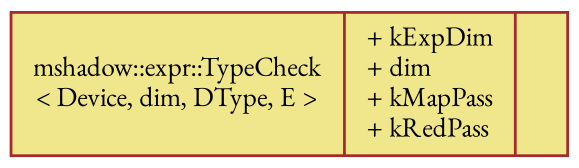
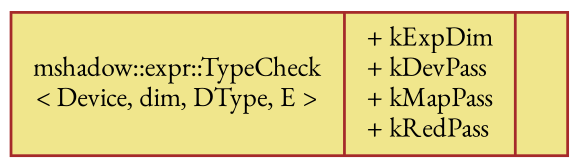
node "mshadow::expr::TypeCheck": text "+ dim" -> "+ kDevPass"
